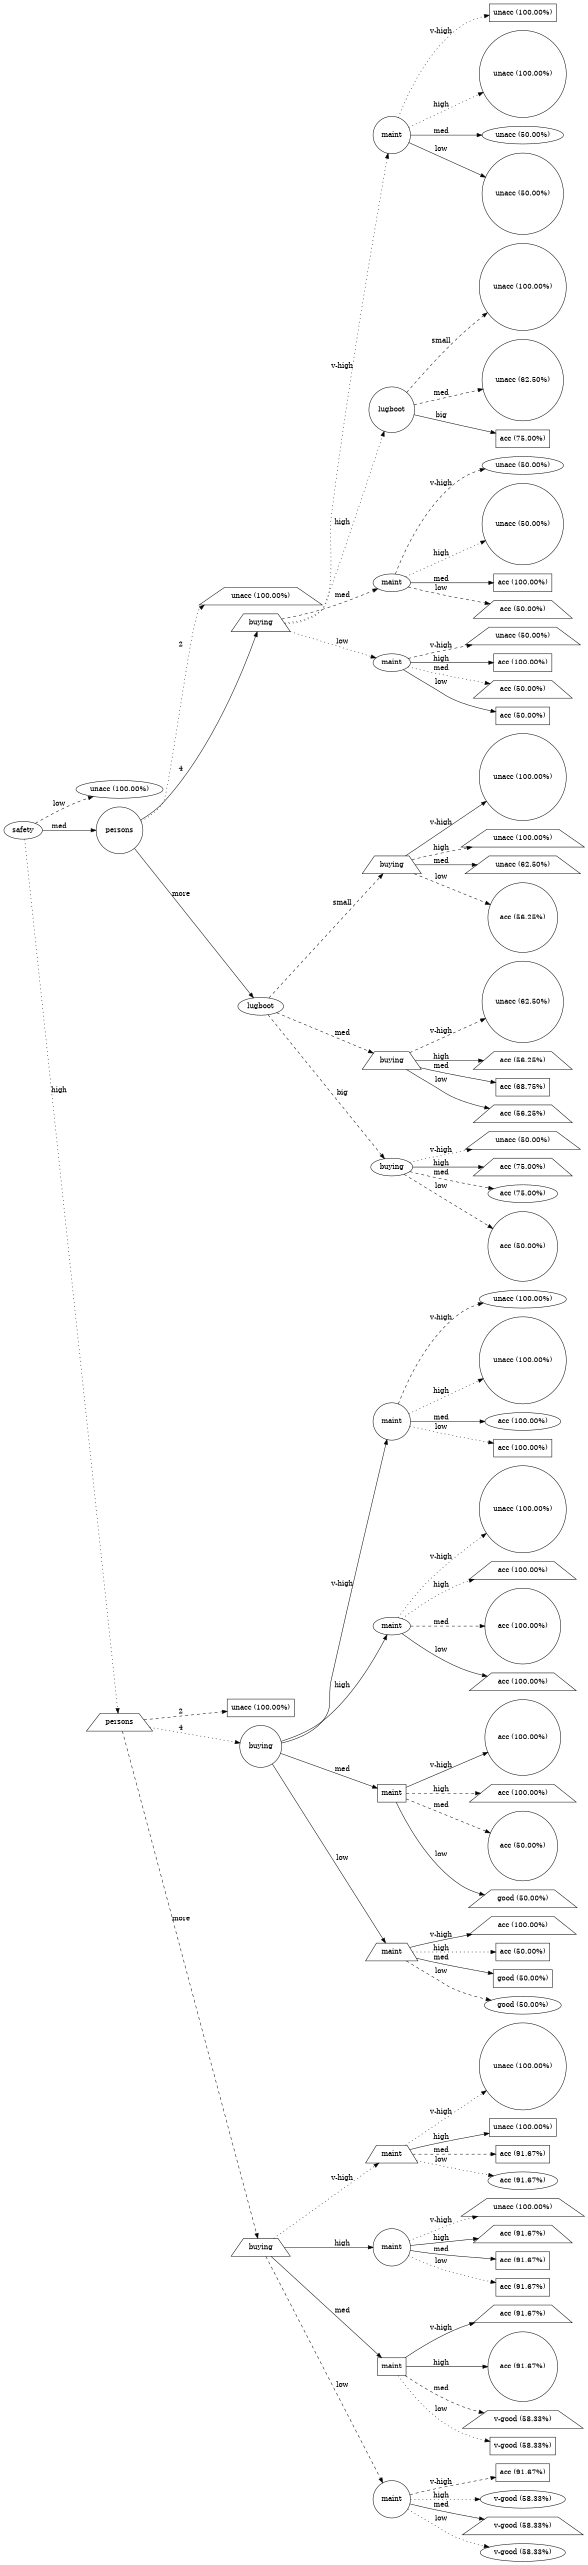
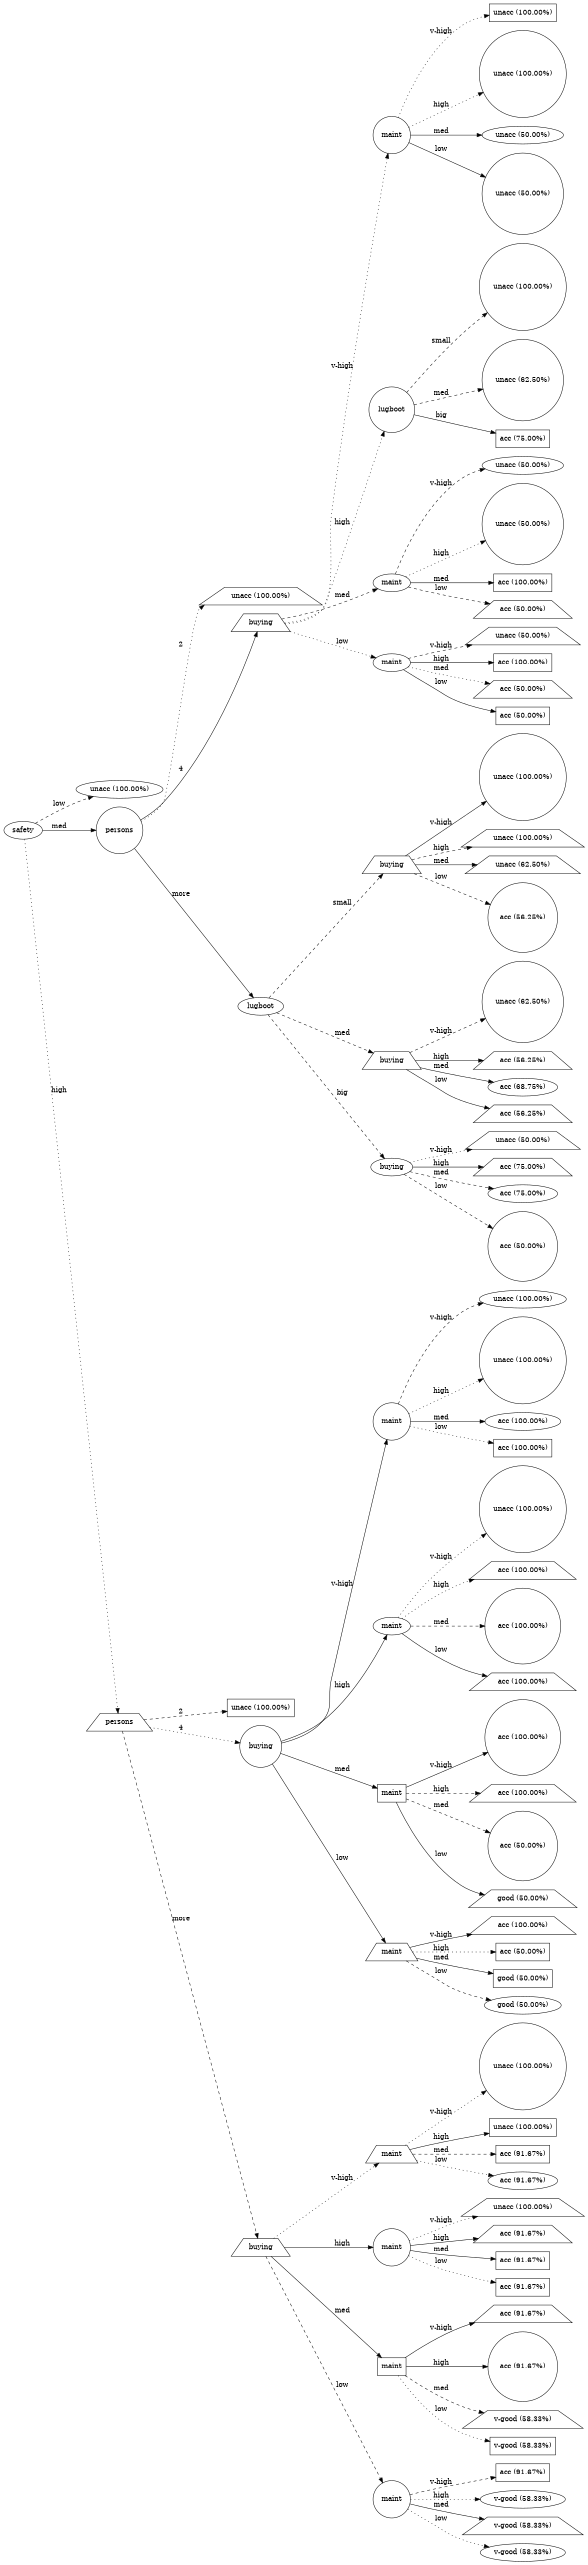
node "acc (68.75%)": shape box -> ellipse
